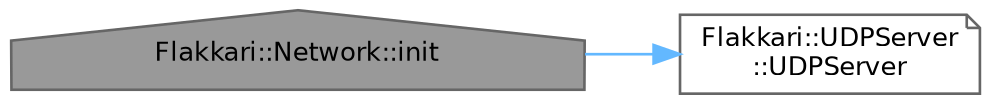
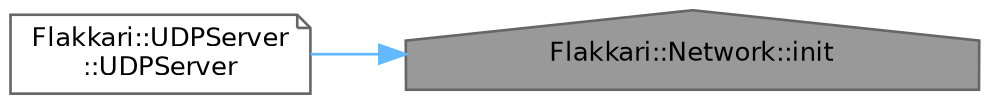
edge "Flakkari::Network::init" -> "Flakkari::UDPServer ::UDPServer": reversed
